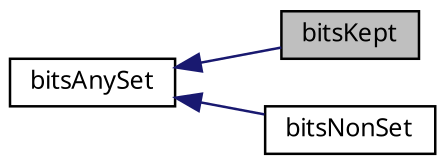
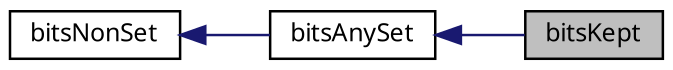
edge "bitsNonSet" -> "bitsAnySet": reversed
